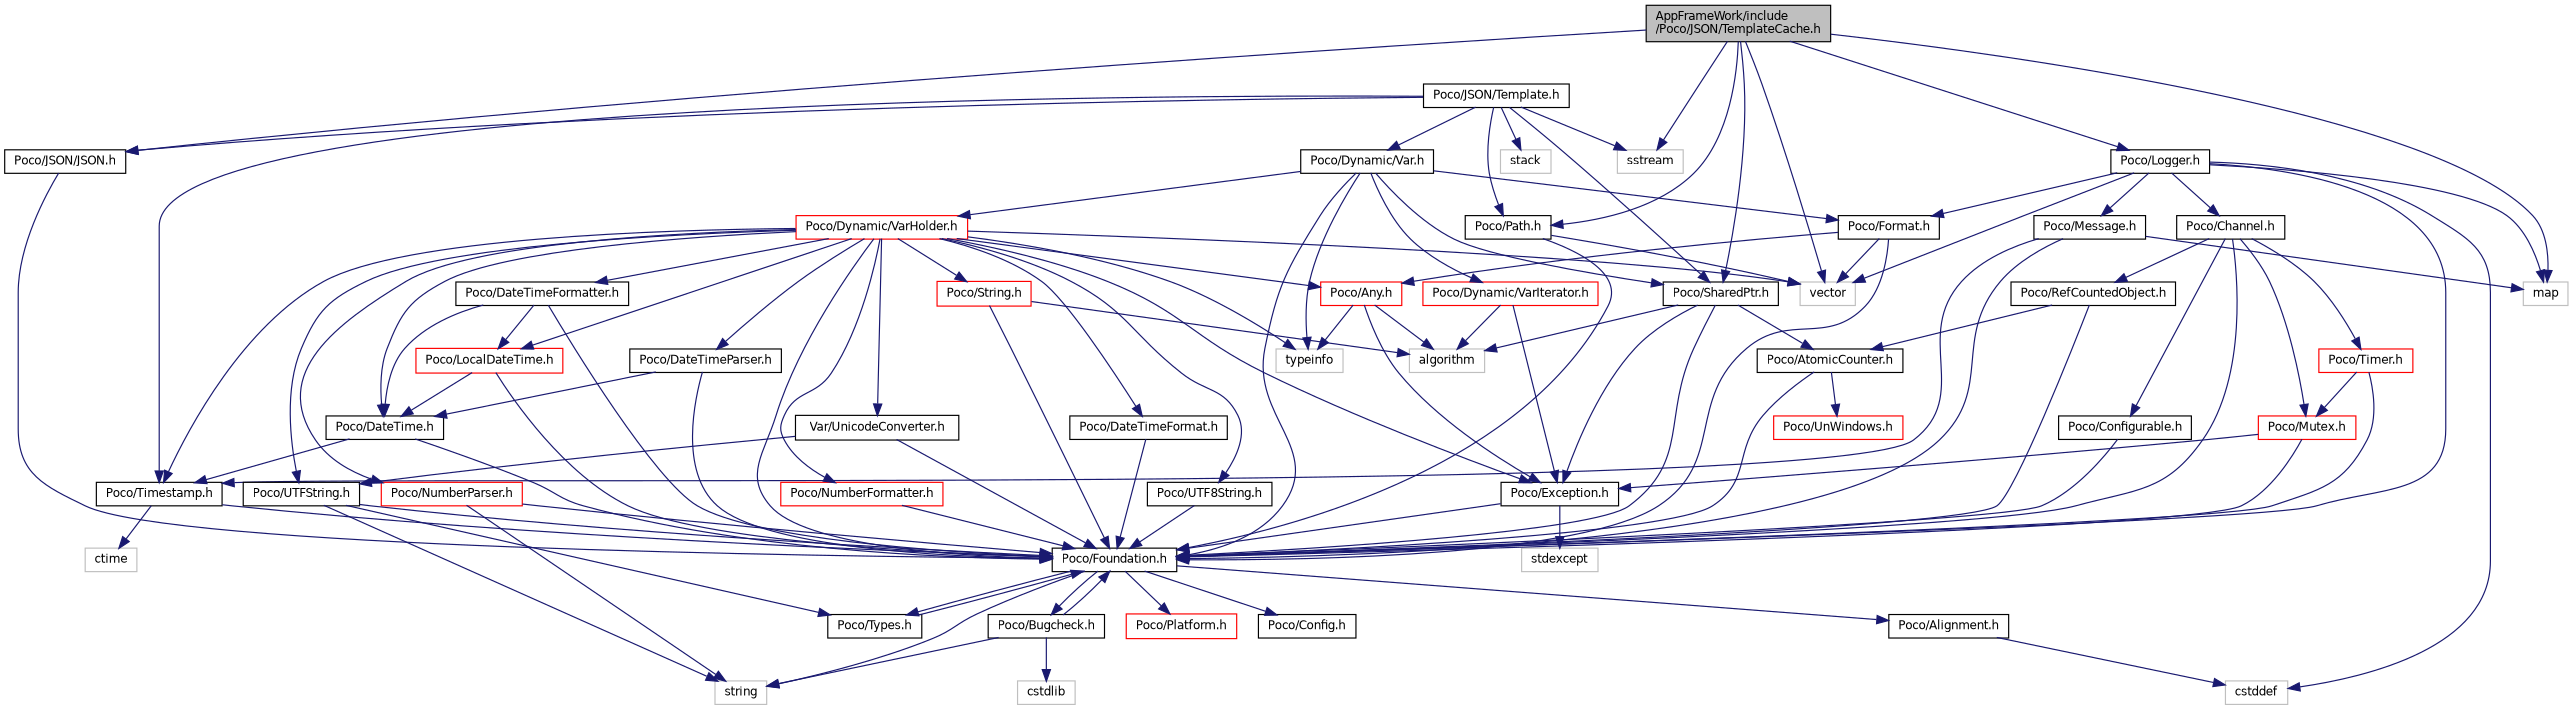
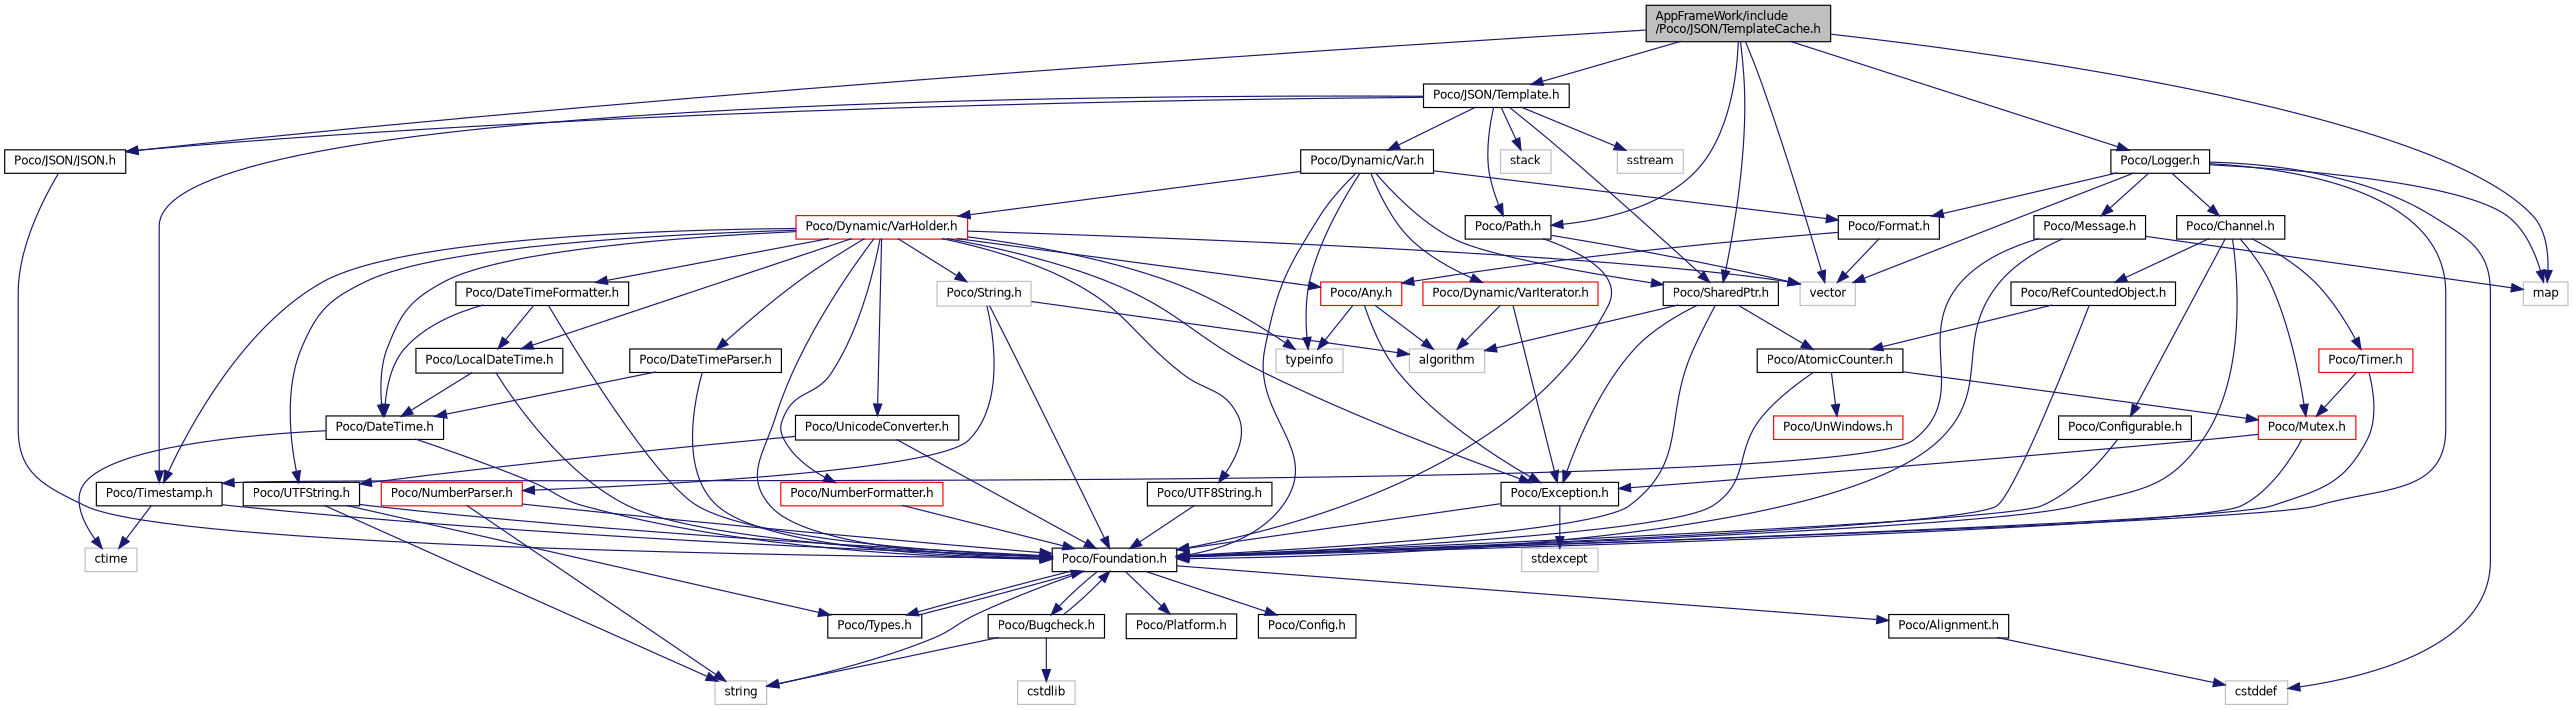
edge "AppFrameWork/include /Poco/JSON/TemplateCache.h" -> "sstream": now "AppFrameWork/include /Poco/JSON/TemplateCache.h" -> "Poco/JSON/Template.h"
edge "Poco/Dynamic/VarHolder.h" -> "Poco/NumberParser.h": now "Poco/String.h" -> "Poco/NumberParser.h"
node "Poco/String.h": color red -> grey75
node "Poco/LocalDateTime.h": color red -> black
edge "Poco/AtomicCounter.h" -> "Poco/Mutex.h": added
node "Var/UnicodeConverter.h": label "Var/UnicodeConverter.h" -> "Poco/UnicodeConverter.h"
node "Poco/DateTimeFormat.h": removed
edge "Poco/DateTime.h" -> "Poco/Timestamp.h": now "Poco/DateTime.h" -> "ctime"
edge "Poco/Format.h" -> "Poco/Foundation.h": removed
node "Poco/Platform.h": color red -> black
